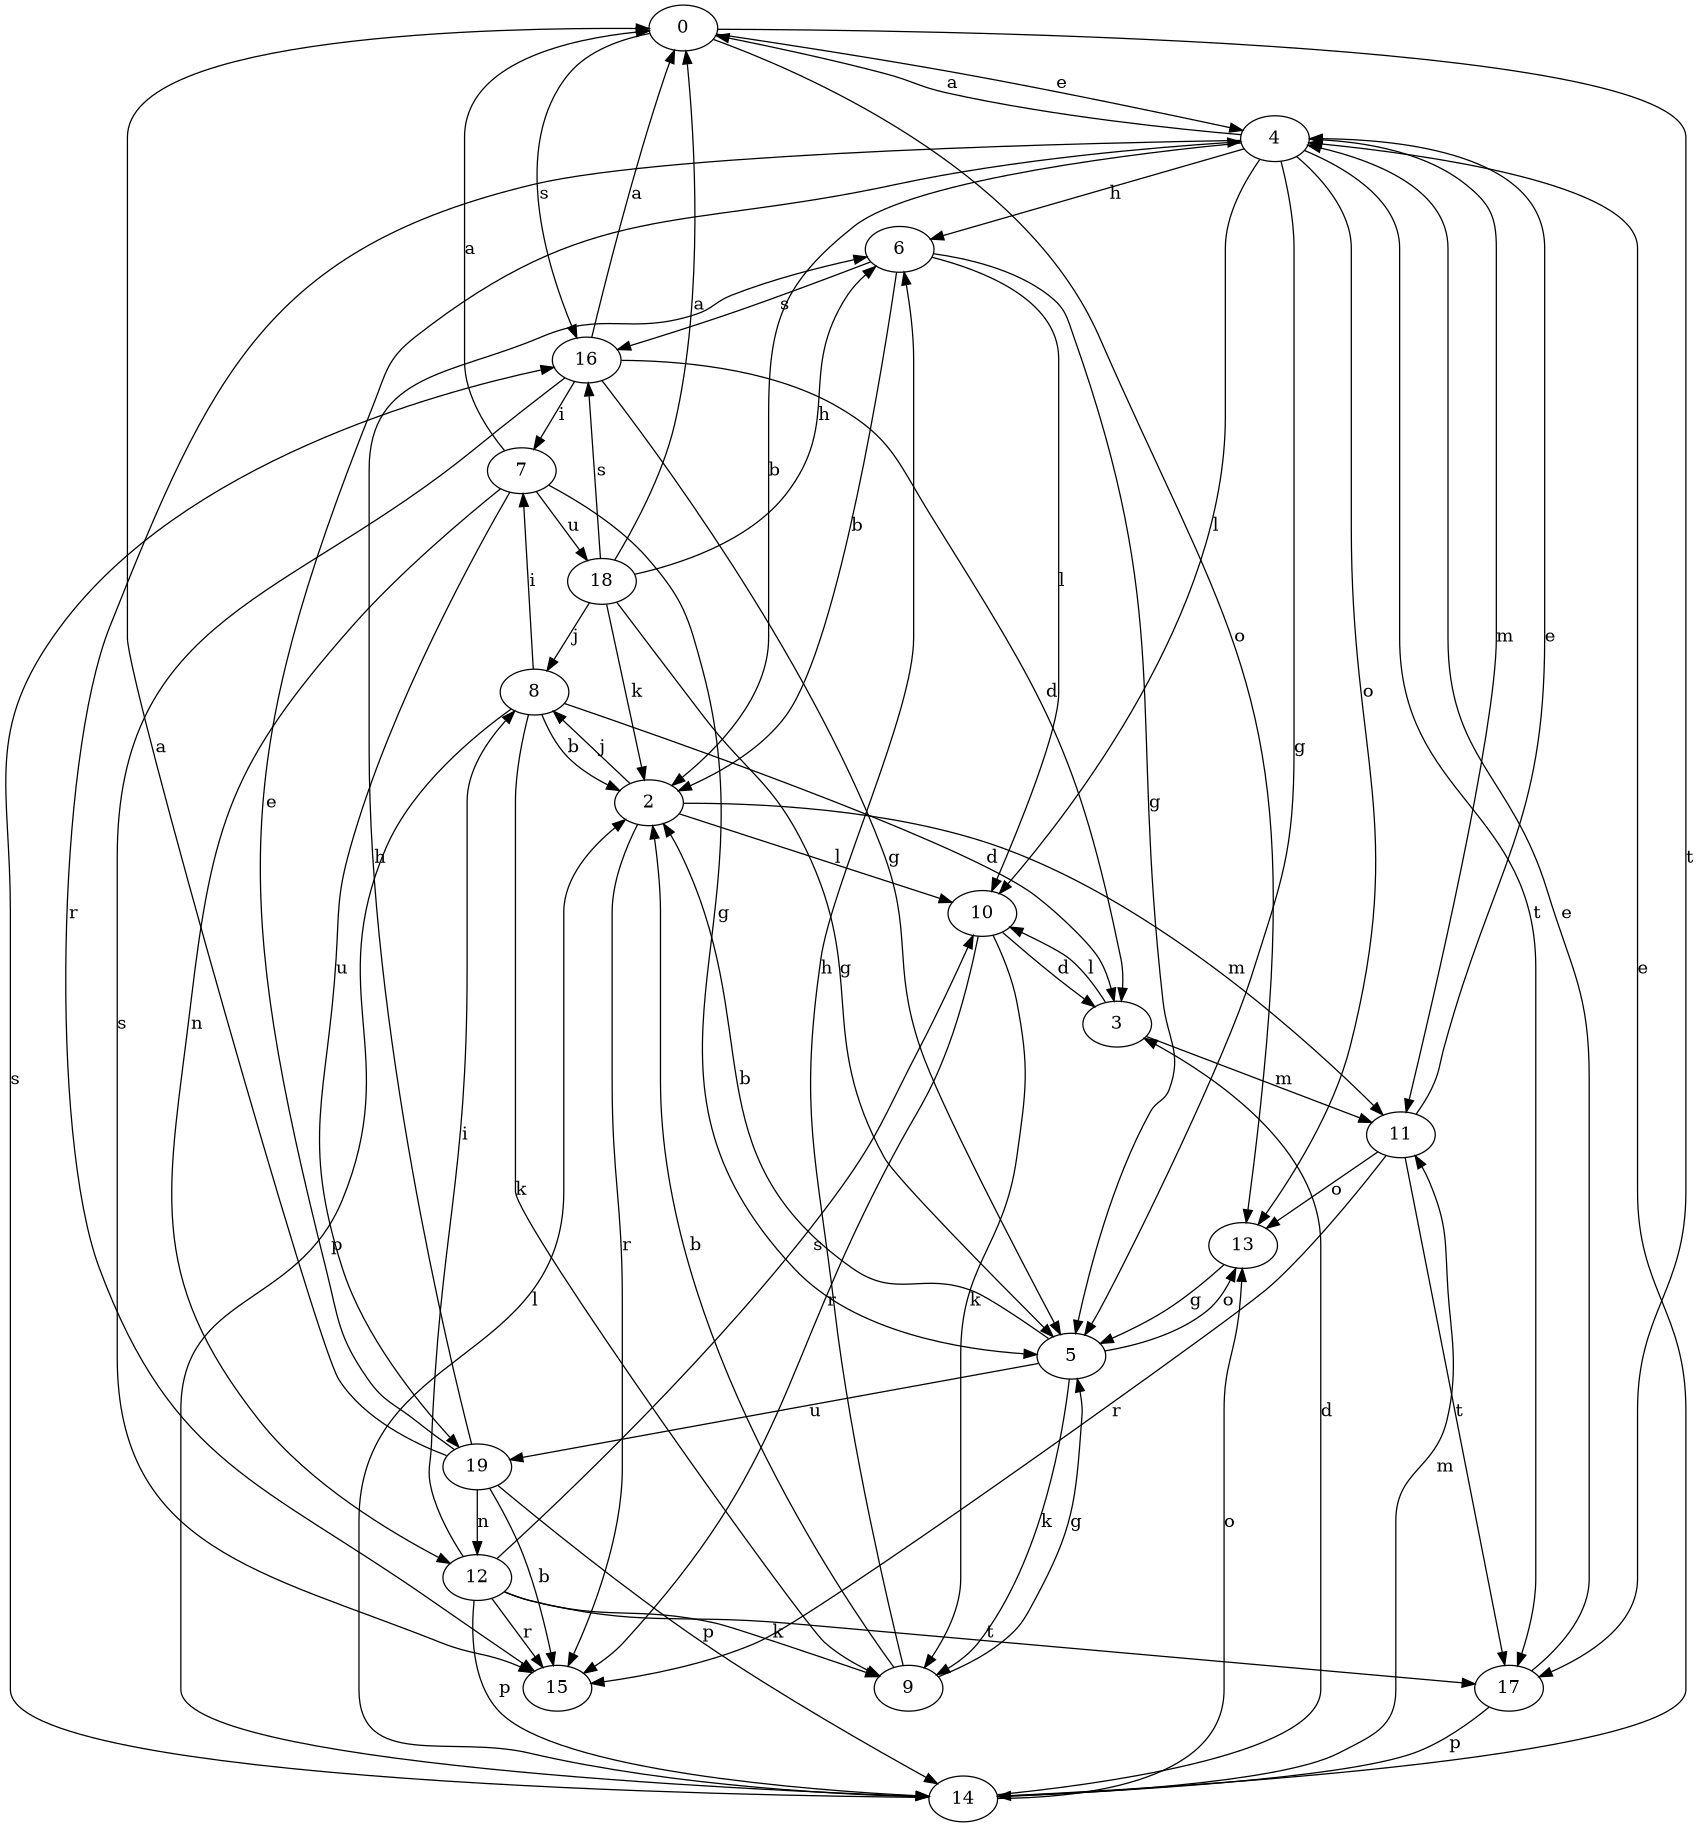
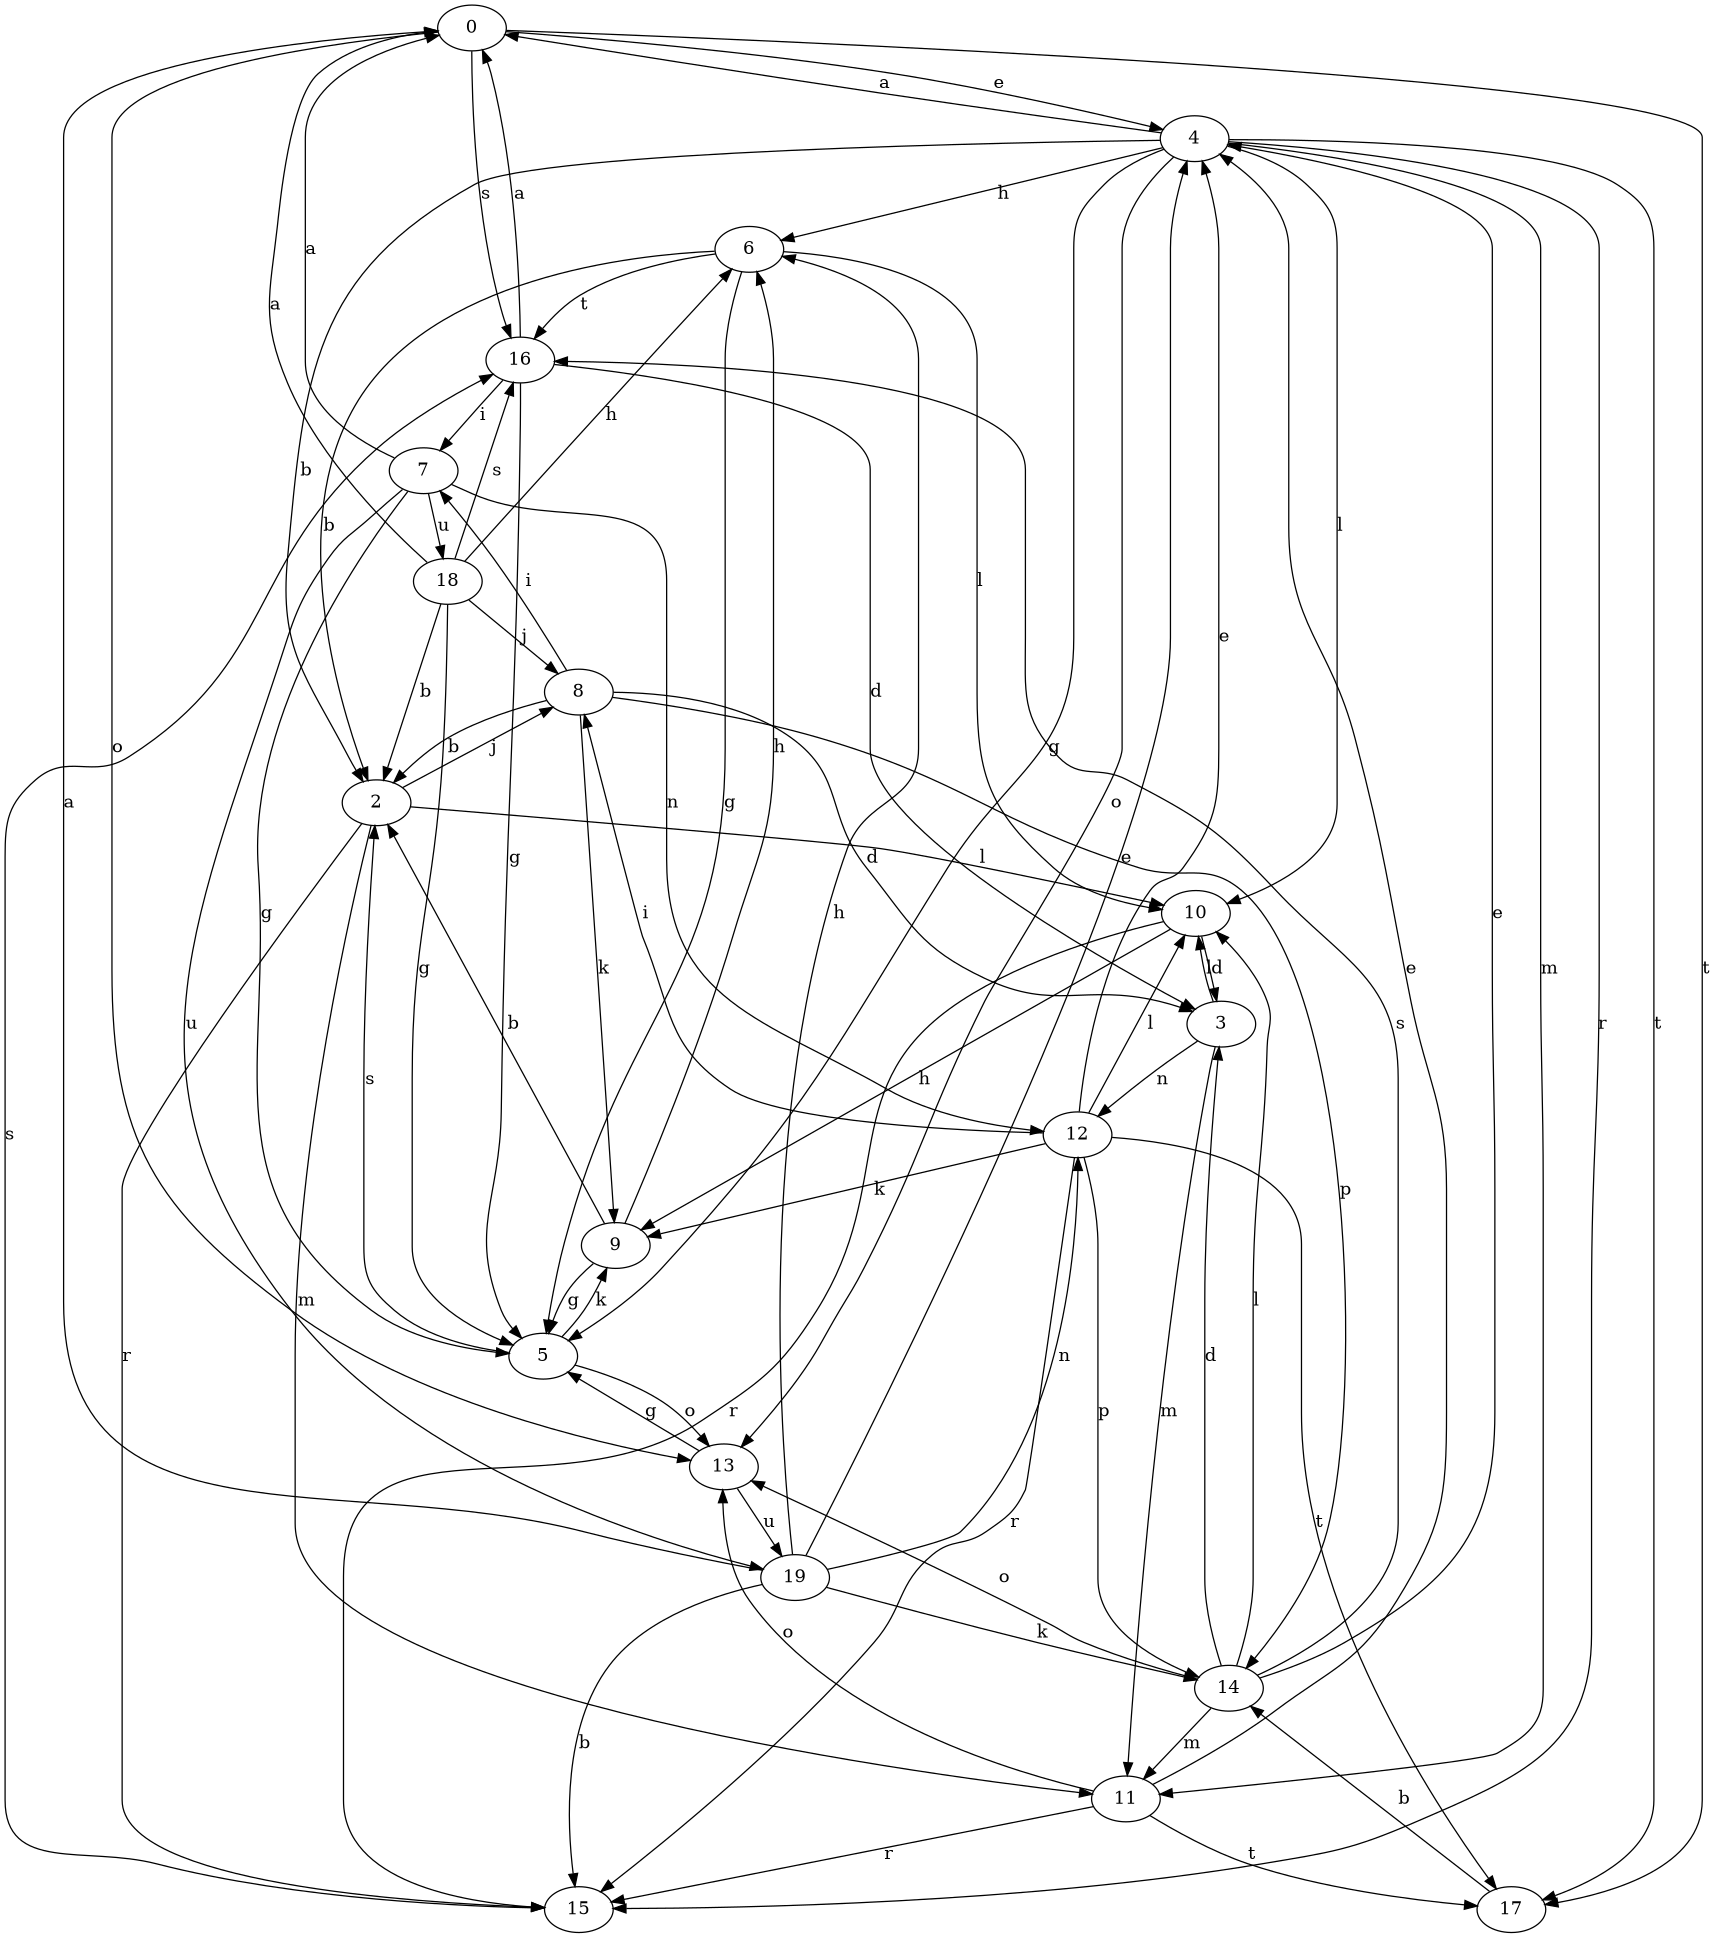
edge "6" -> "16": label "s" -> "t"
edge "18" -> "2": label "k" -> "b"
edge "17" -> "4": now "12" -> "4"
edge "16" -> "15": reversed
edge "3" -> "12": added, label "n"
edge "5" -> "2": label "b" -> "s"
edge "12" -> "10": label "s" -> "l"
edge "10" -> "9": label "k" -> "h"
edge "5" -> "19": now "13" -> "19"
edge "14" -> "2": now "14" -> "10"
edge "19" -> "14": label "p" -> "k"
edge "17" -> "14": label "p" -> "b"
